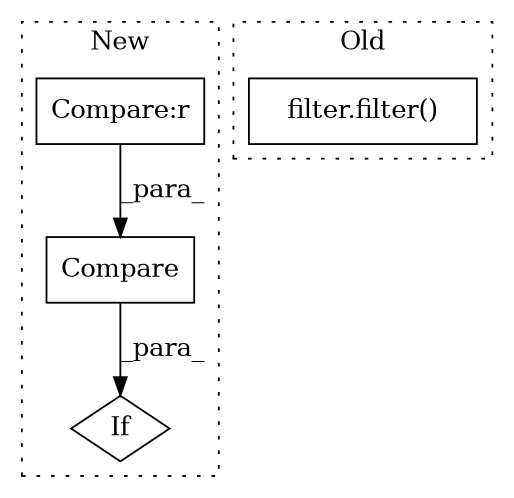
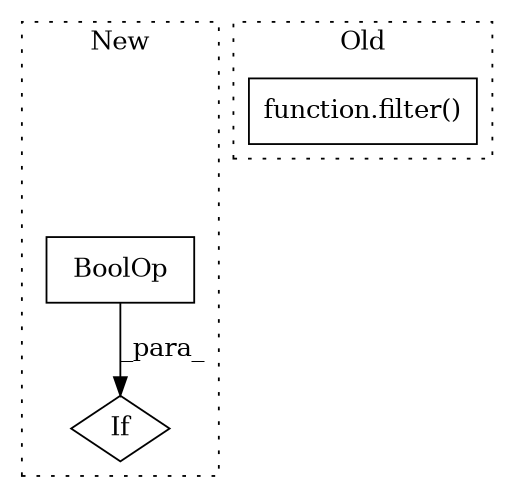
node "Compare:r": removed
node "filter.filter()": label "filter.filter()" -> "function.filter()"
node "Compare": label "Compare" -> "BoolOp"
